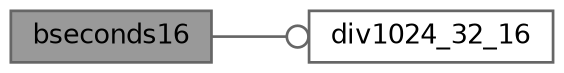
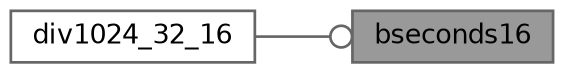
edge "bseconds16" -> "div1024_32_16": reversed
